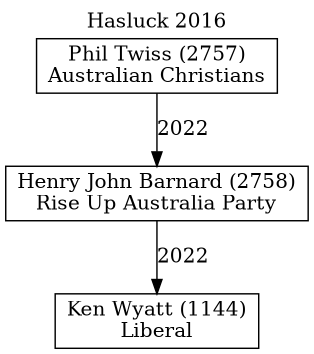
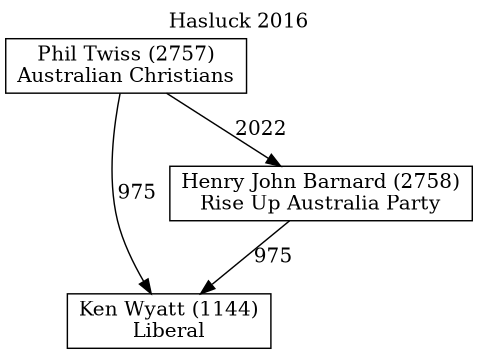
edge "Phil Twiss (2757) Australian Christians" -> "Ken Wyatt (1144) Liberal": added, label "975"
edge "Henry John Barnard (2758) Rise Up Australia Party" -> "Ken Wyatt (1144) Liberal": label "2022" -> "975"
